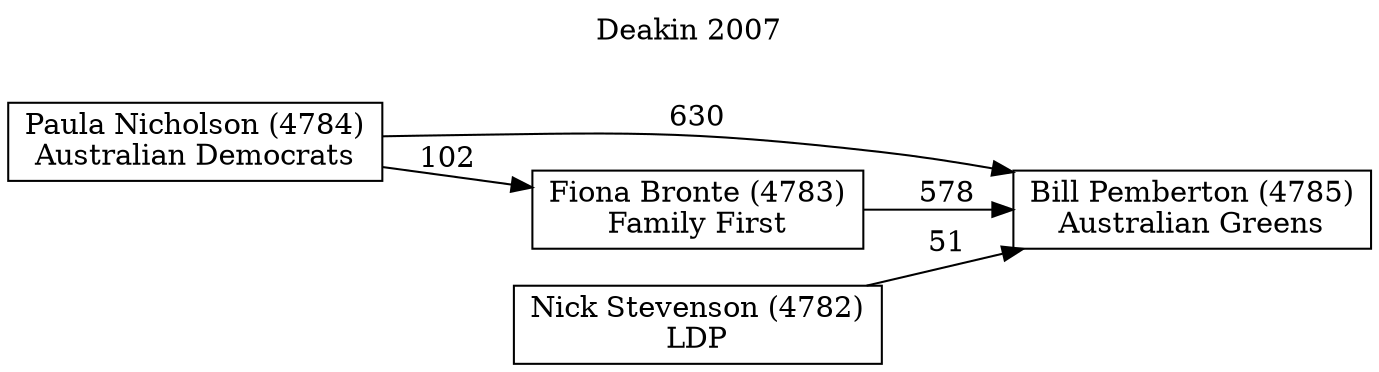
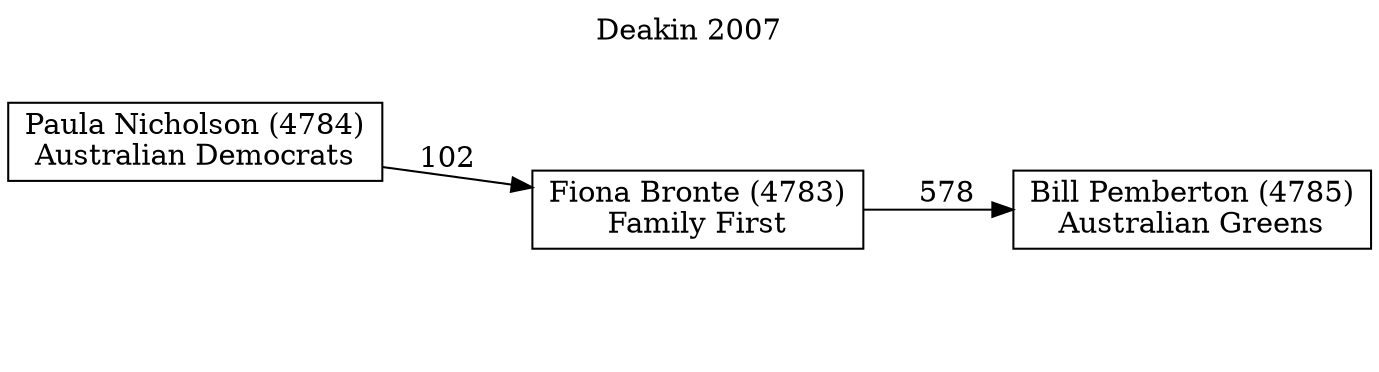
edge "Paula Nicholson (4784) Australian Democrats" -> "Bill Pemberton (4785) Australian Greens": removed, label "630"
node "Nick Stevenson (4782) LDP": removed
